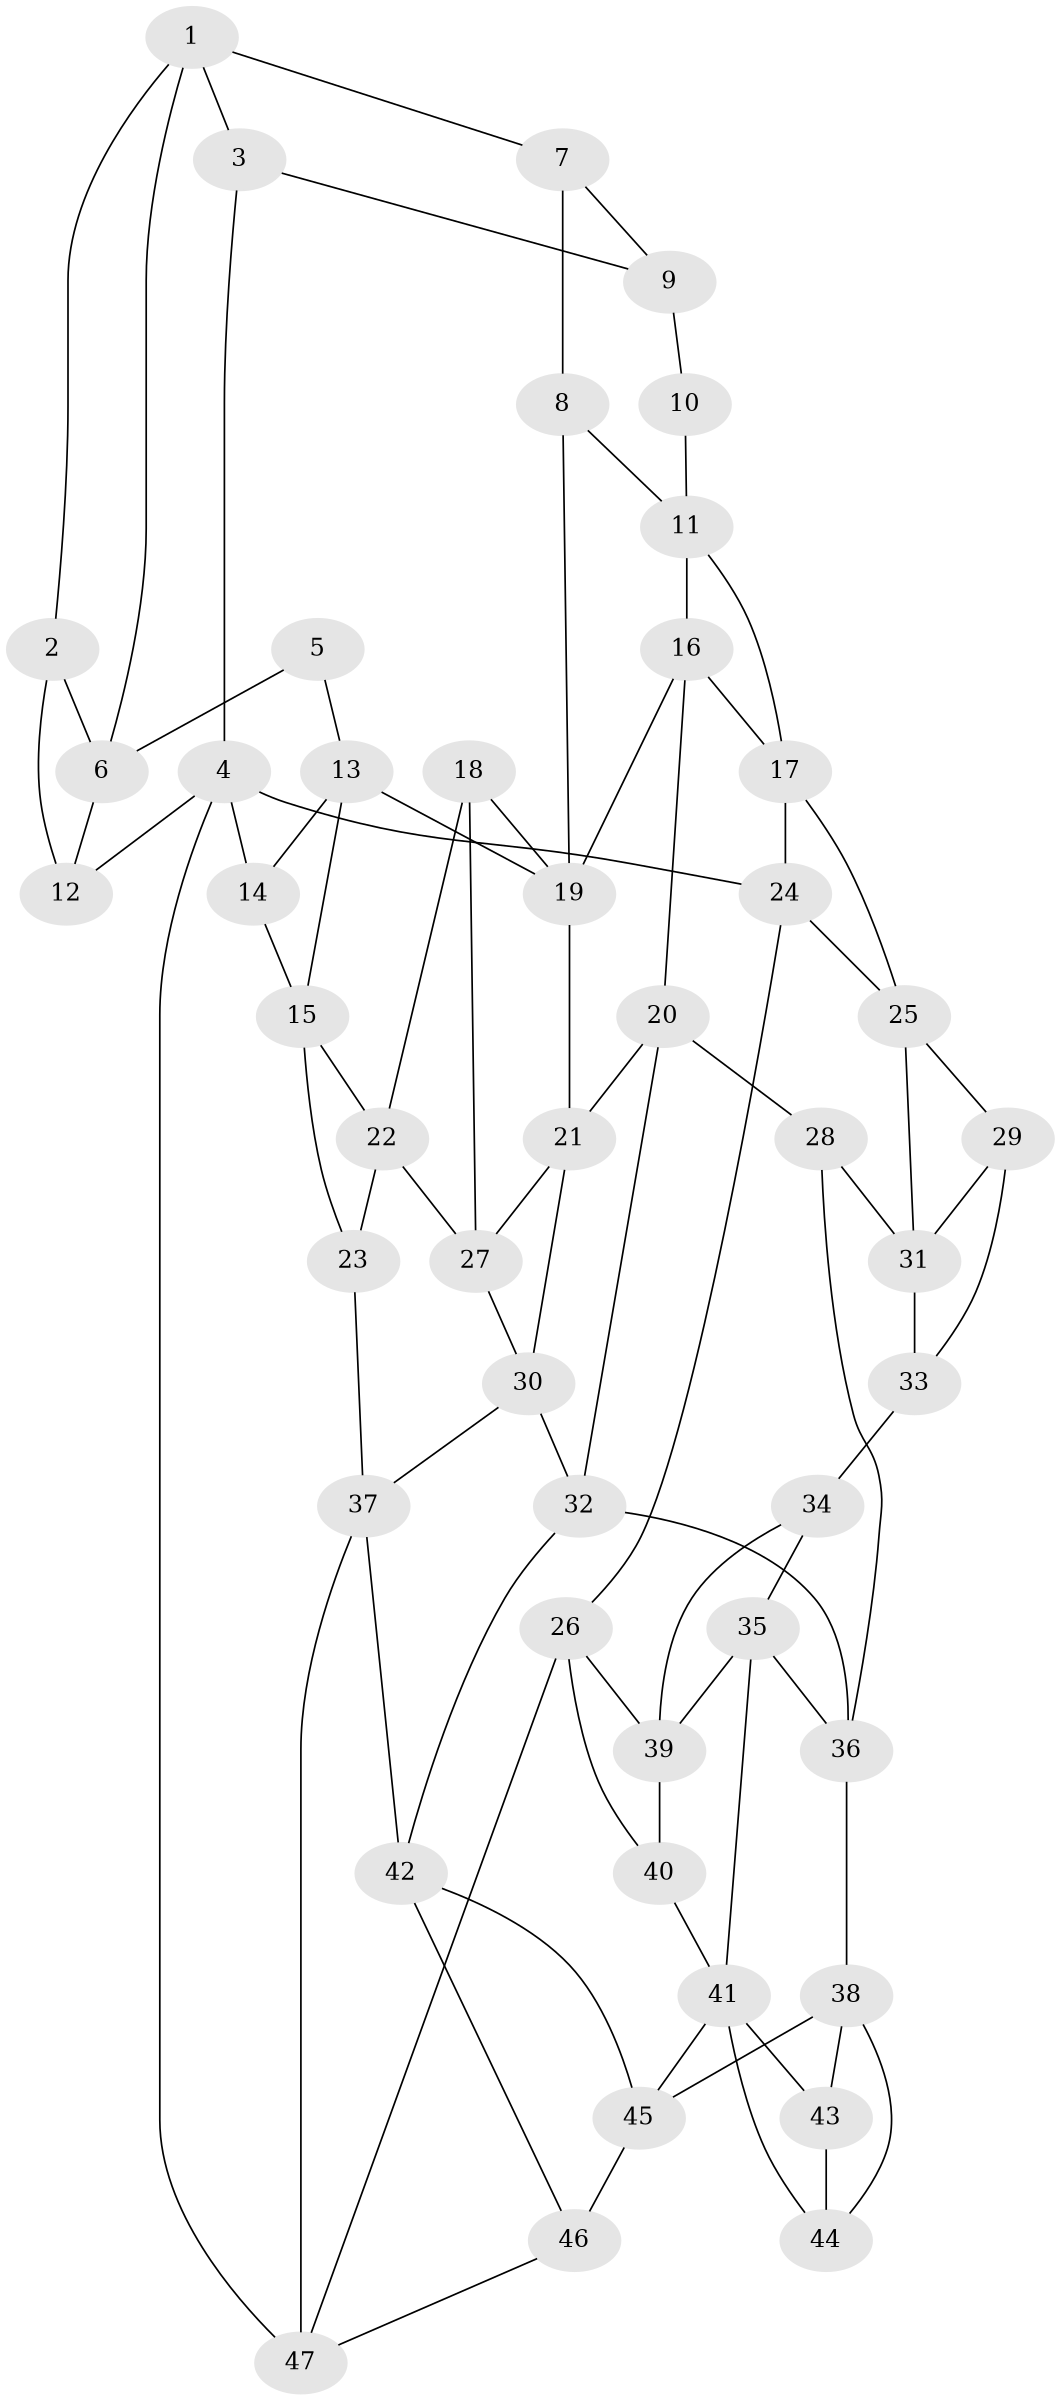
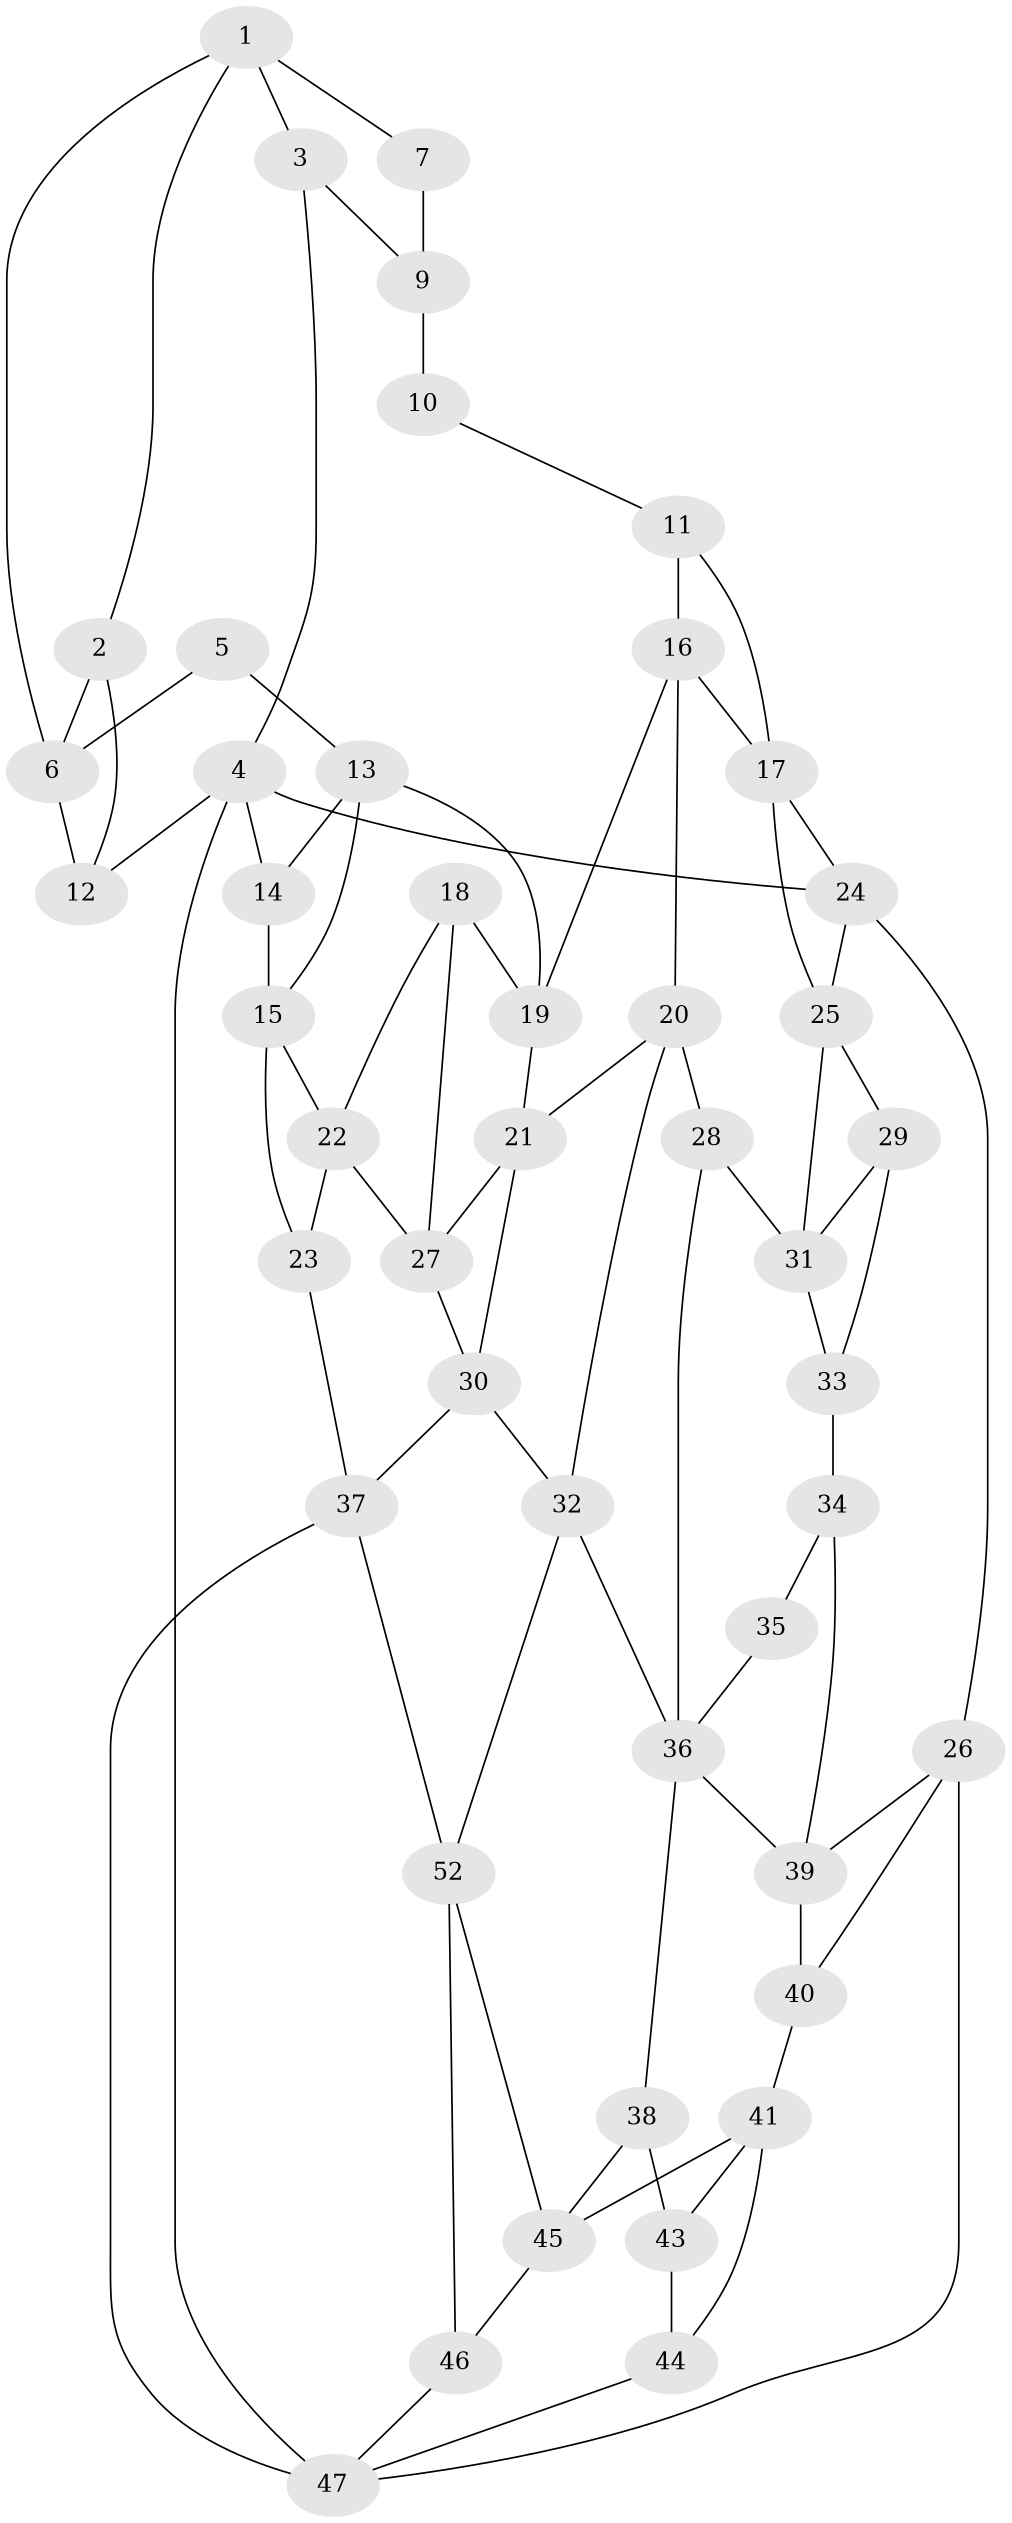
node "8": removed
edge "35" -- "39": now "36" -- "39"
edge "35" -- "41": removed
node "42": label "42" -> "52"
edge "38" -- "44": now "47" -- "44"
